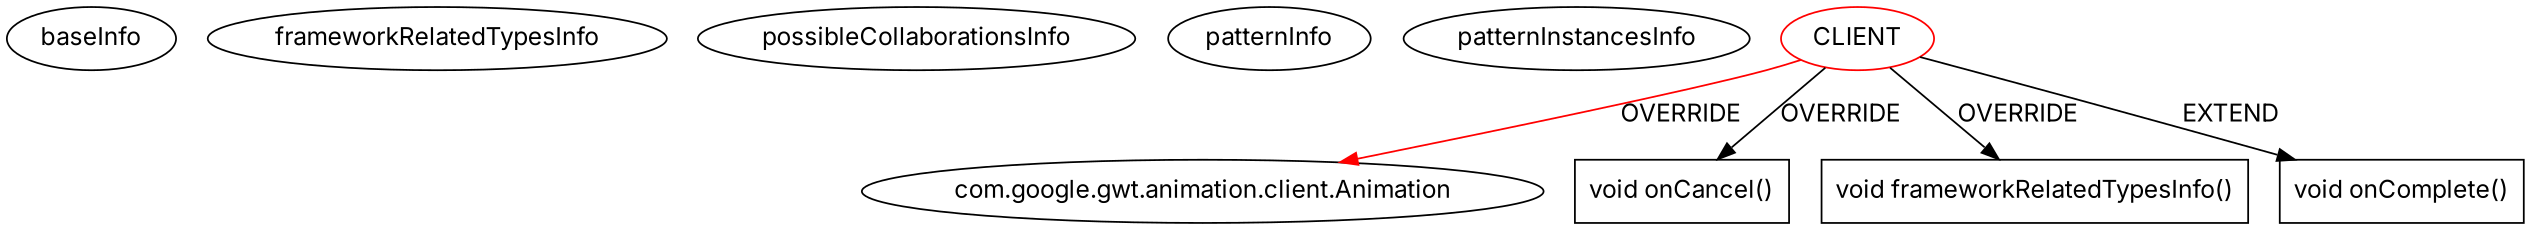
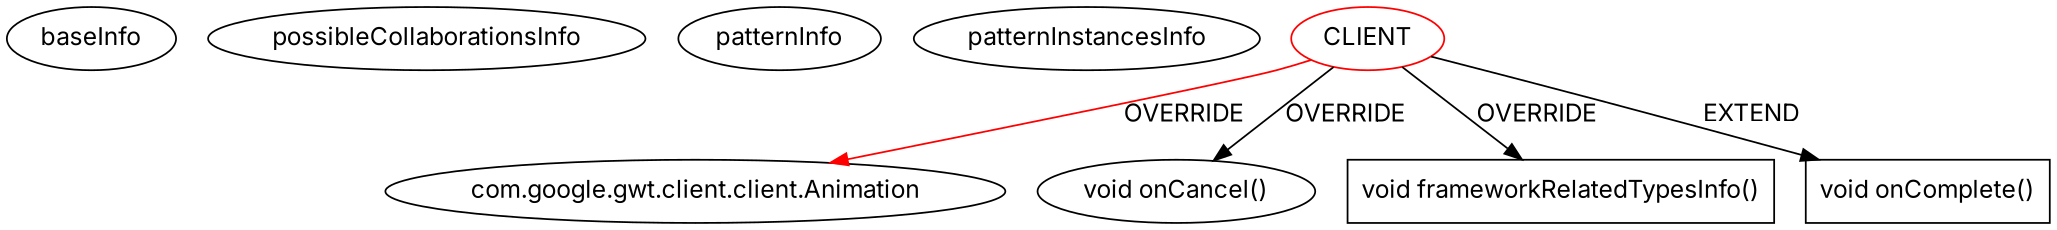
node "frameworkRelatedTypesInfo": removed
node "com.google.gwt.animation.client.Animation": label "com.google.gwt.animation.client.Animation" -> "com.google.gwt.client.client.Animation"
node "void onCancel()": shape box -> ellipse
